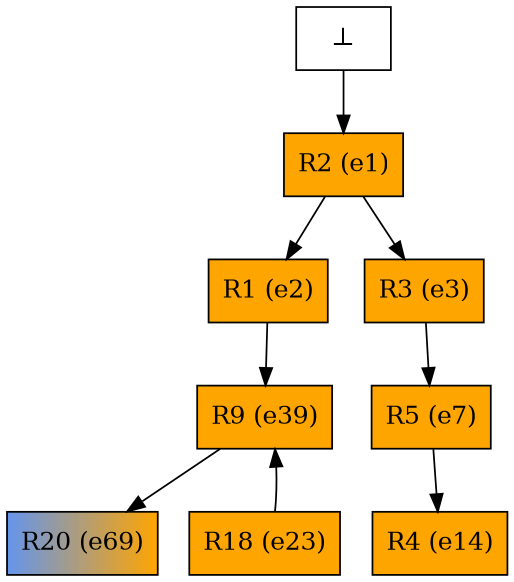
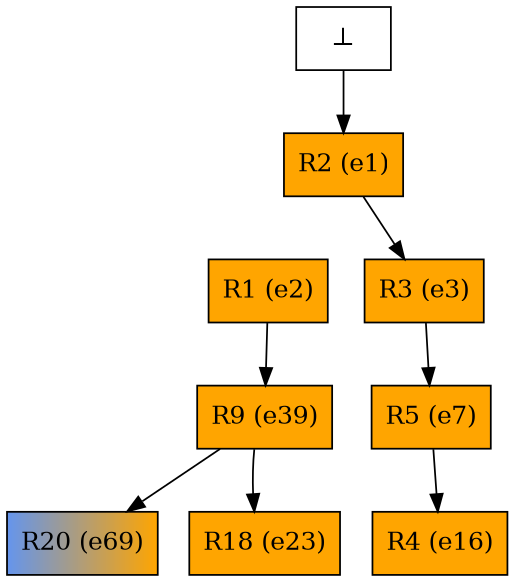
edge "R2 (e1)" -> "R1 (e2)": removed
edge "R18 (e23)" -> "R9 (e39)": reversed
node "R4 (e14)": label "R4 (e14)" -> "R4 (e16)"
